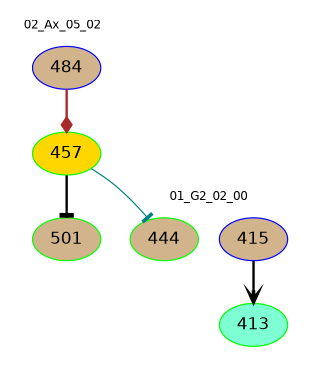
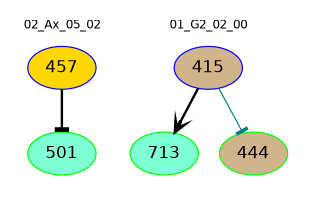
node "484": removed
node "457": color green -> blue
edge "457" -> "444": now "415" -> "444"
node "501": fillcolor tan -> aquamarine
node "413": label "413" -> "713"
